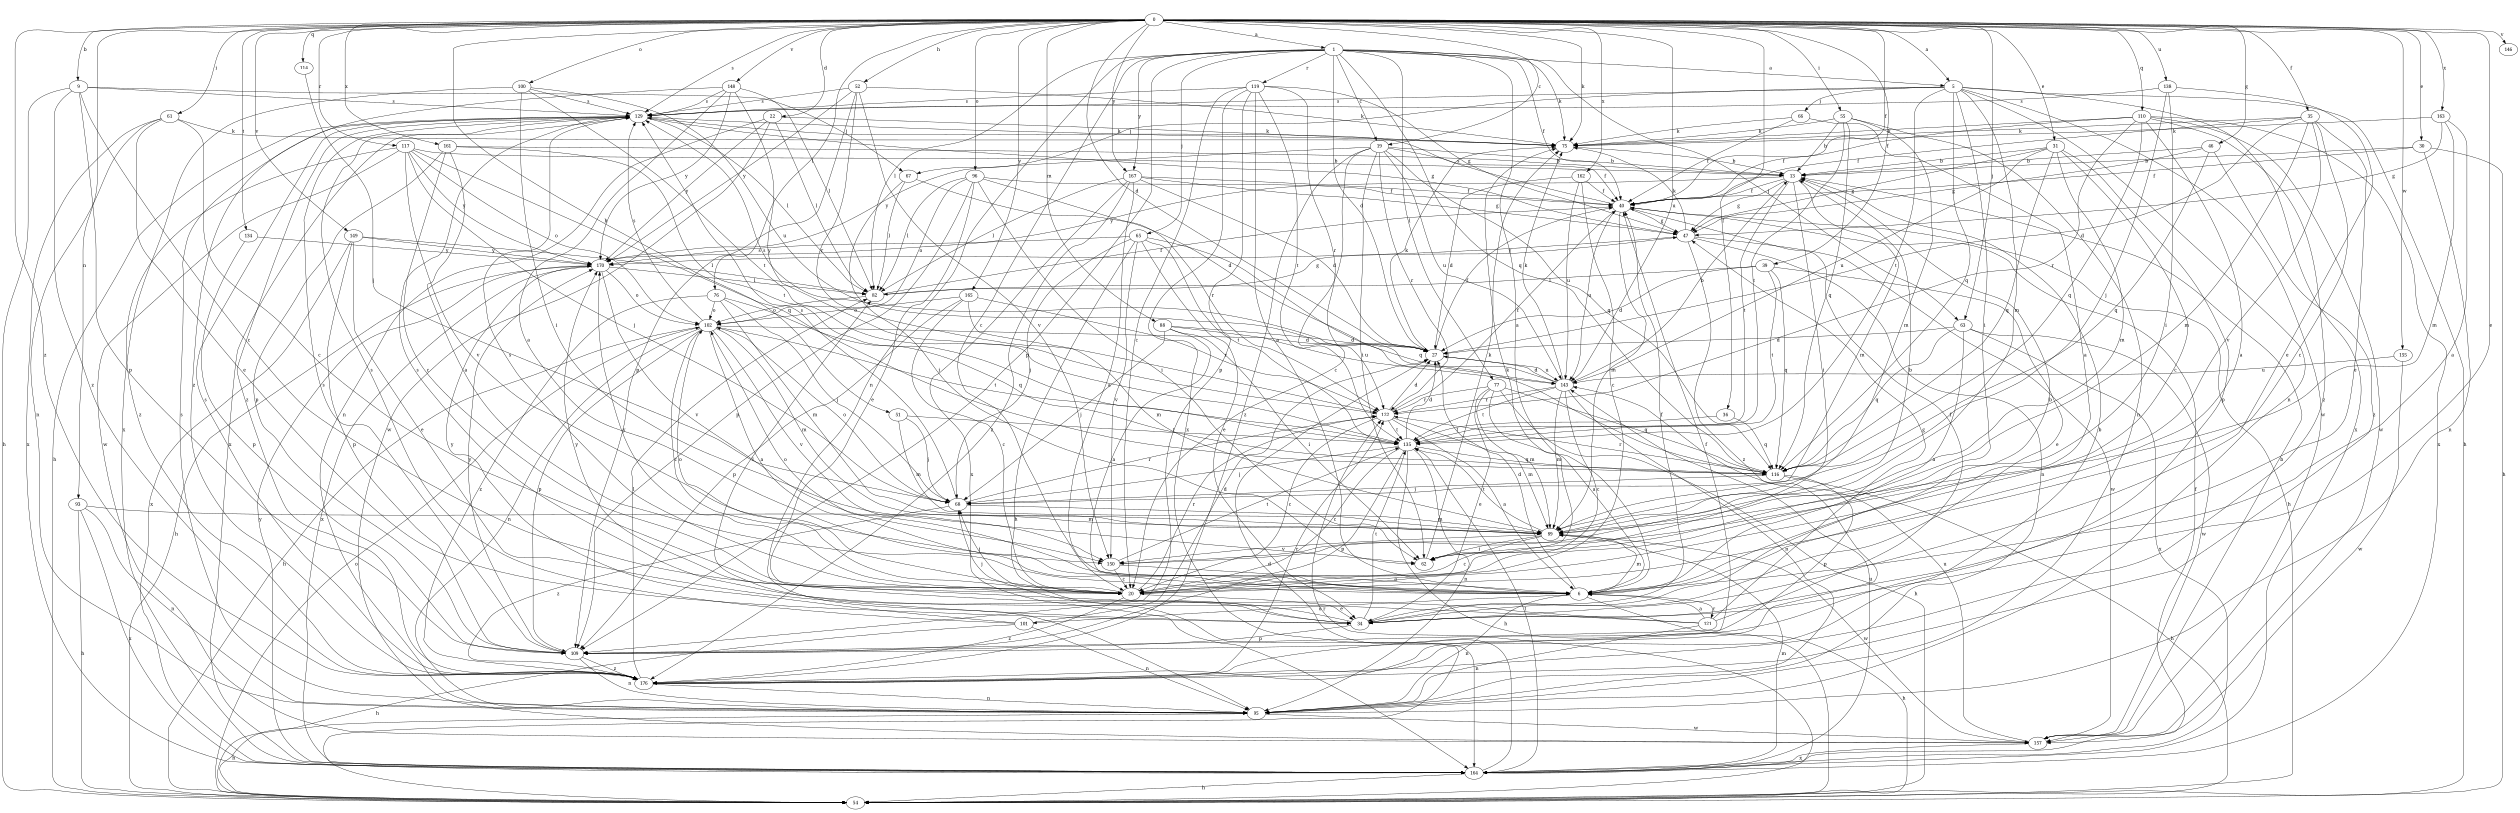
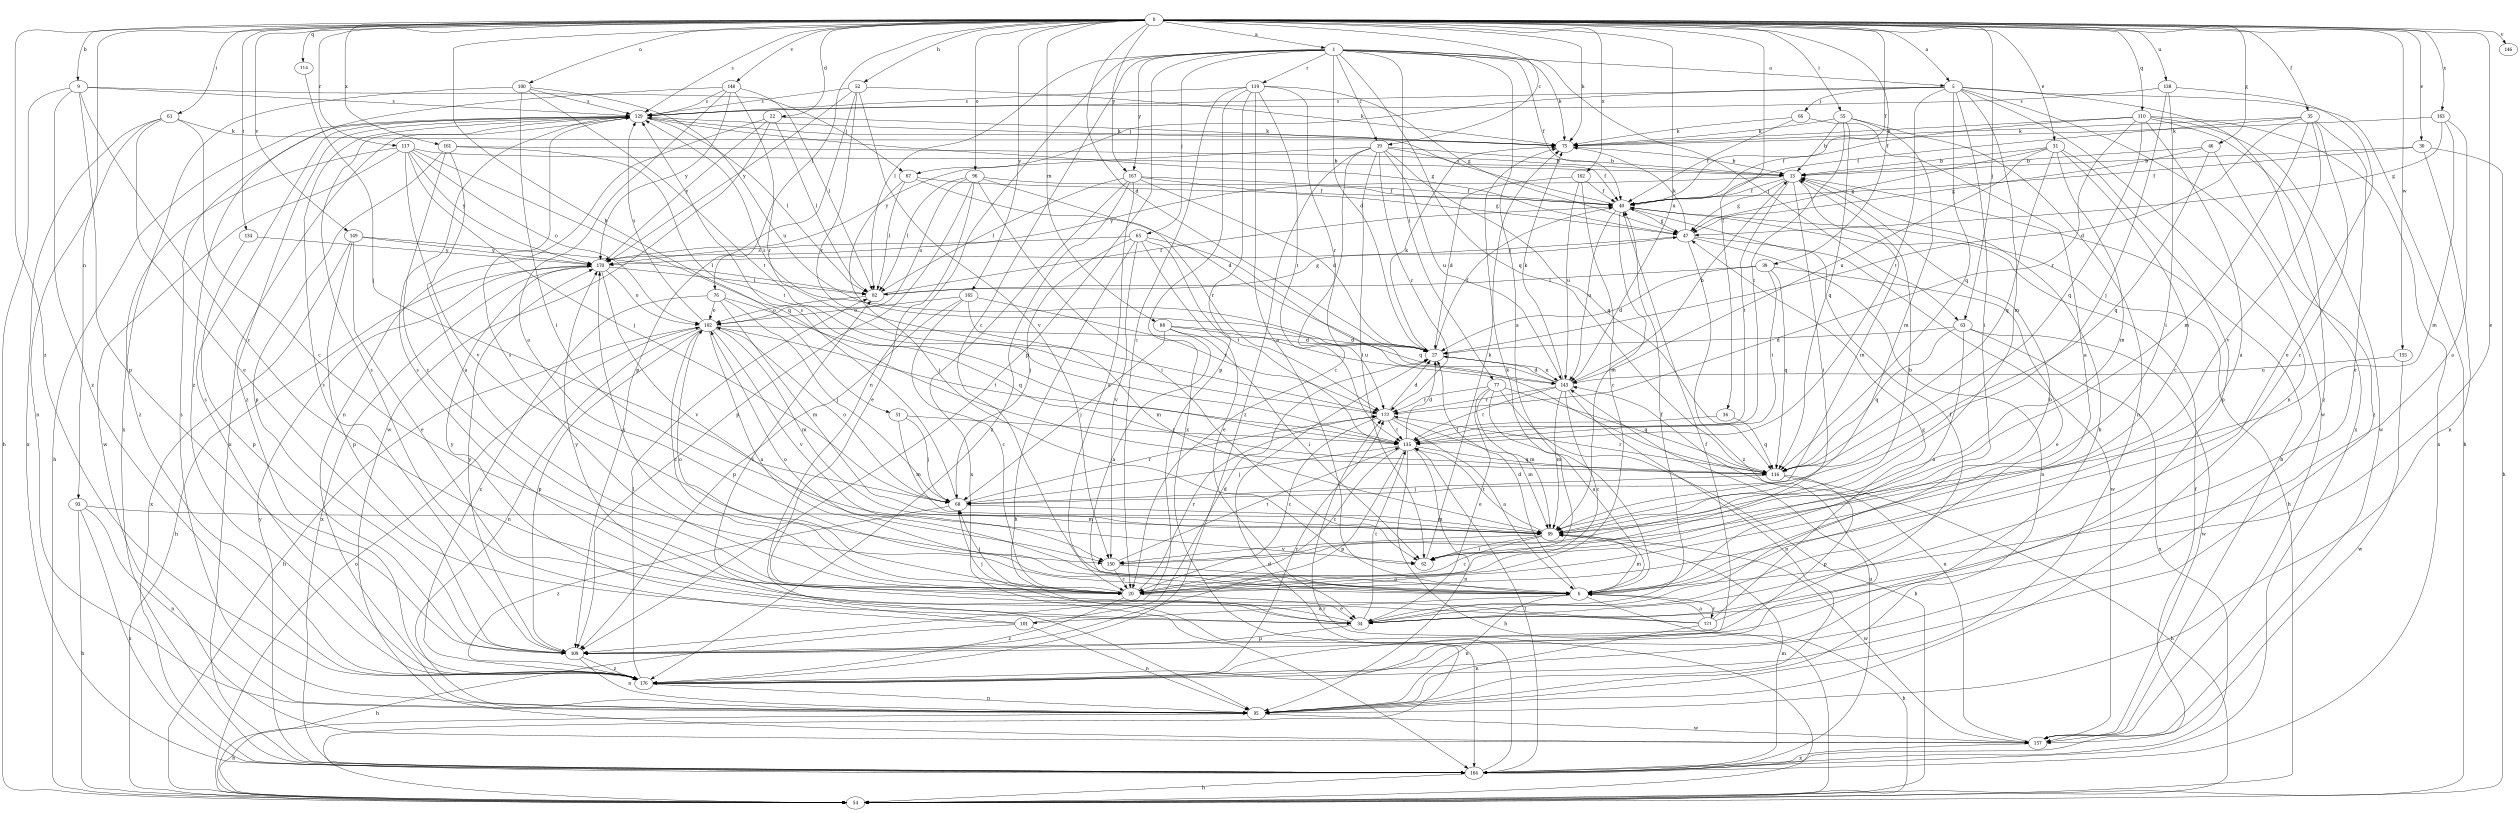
edge "148" -> "122": label "y" -> "r"
edge "122" -> "40": now "67" -> "40"
